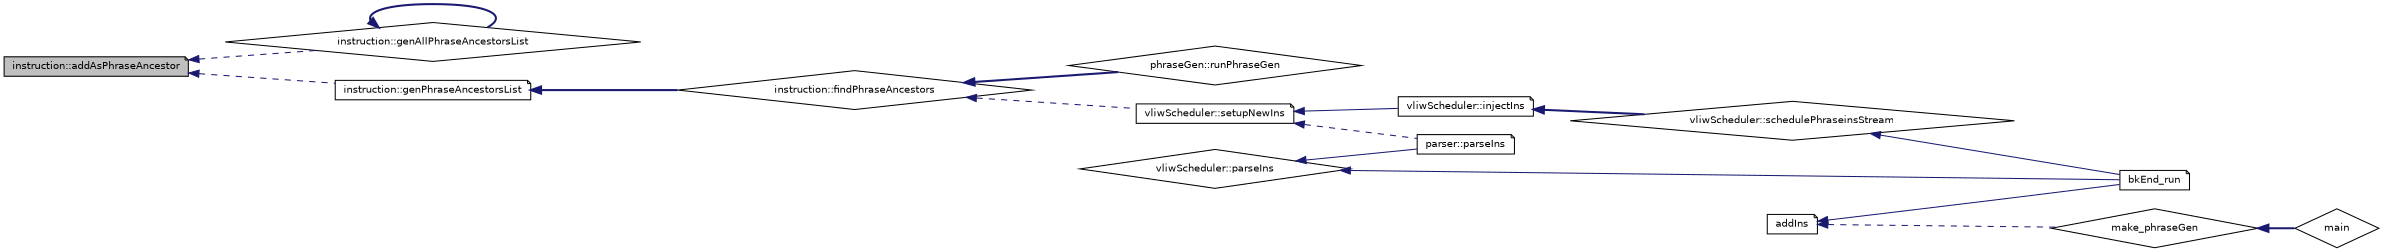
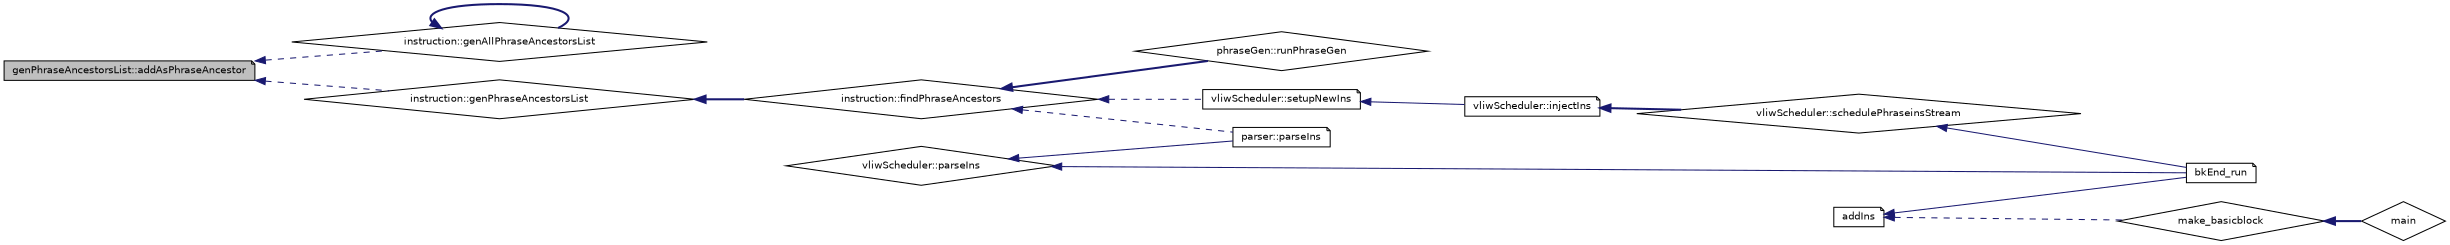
node "instruction::addAsPhraseAncestor": label "instruction::addAsPhraseAncestor" -> "genPhraseAncestorsList::addAsPhraseAncestor"
node "instruction::genPhraseAncestorsList": shape note -> diamond
edge "parser::parseIns" -> "vliwScheduler::setupNewIns": now "parser::parseIns" -> "instruction::findPhraseAncestors"
node "make_phraseGen": label "make_phraseGen" -> "make_basicblock"
